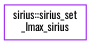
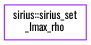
node "sirius::sirius_set _lmax_sirius": label "sirius::sirius_set _lmax_sirius" -> "sirius::sirius_set _lmax_rho"
